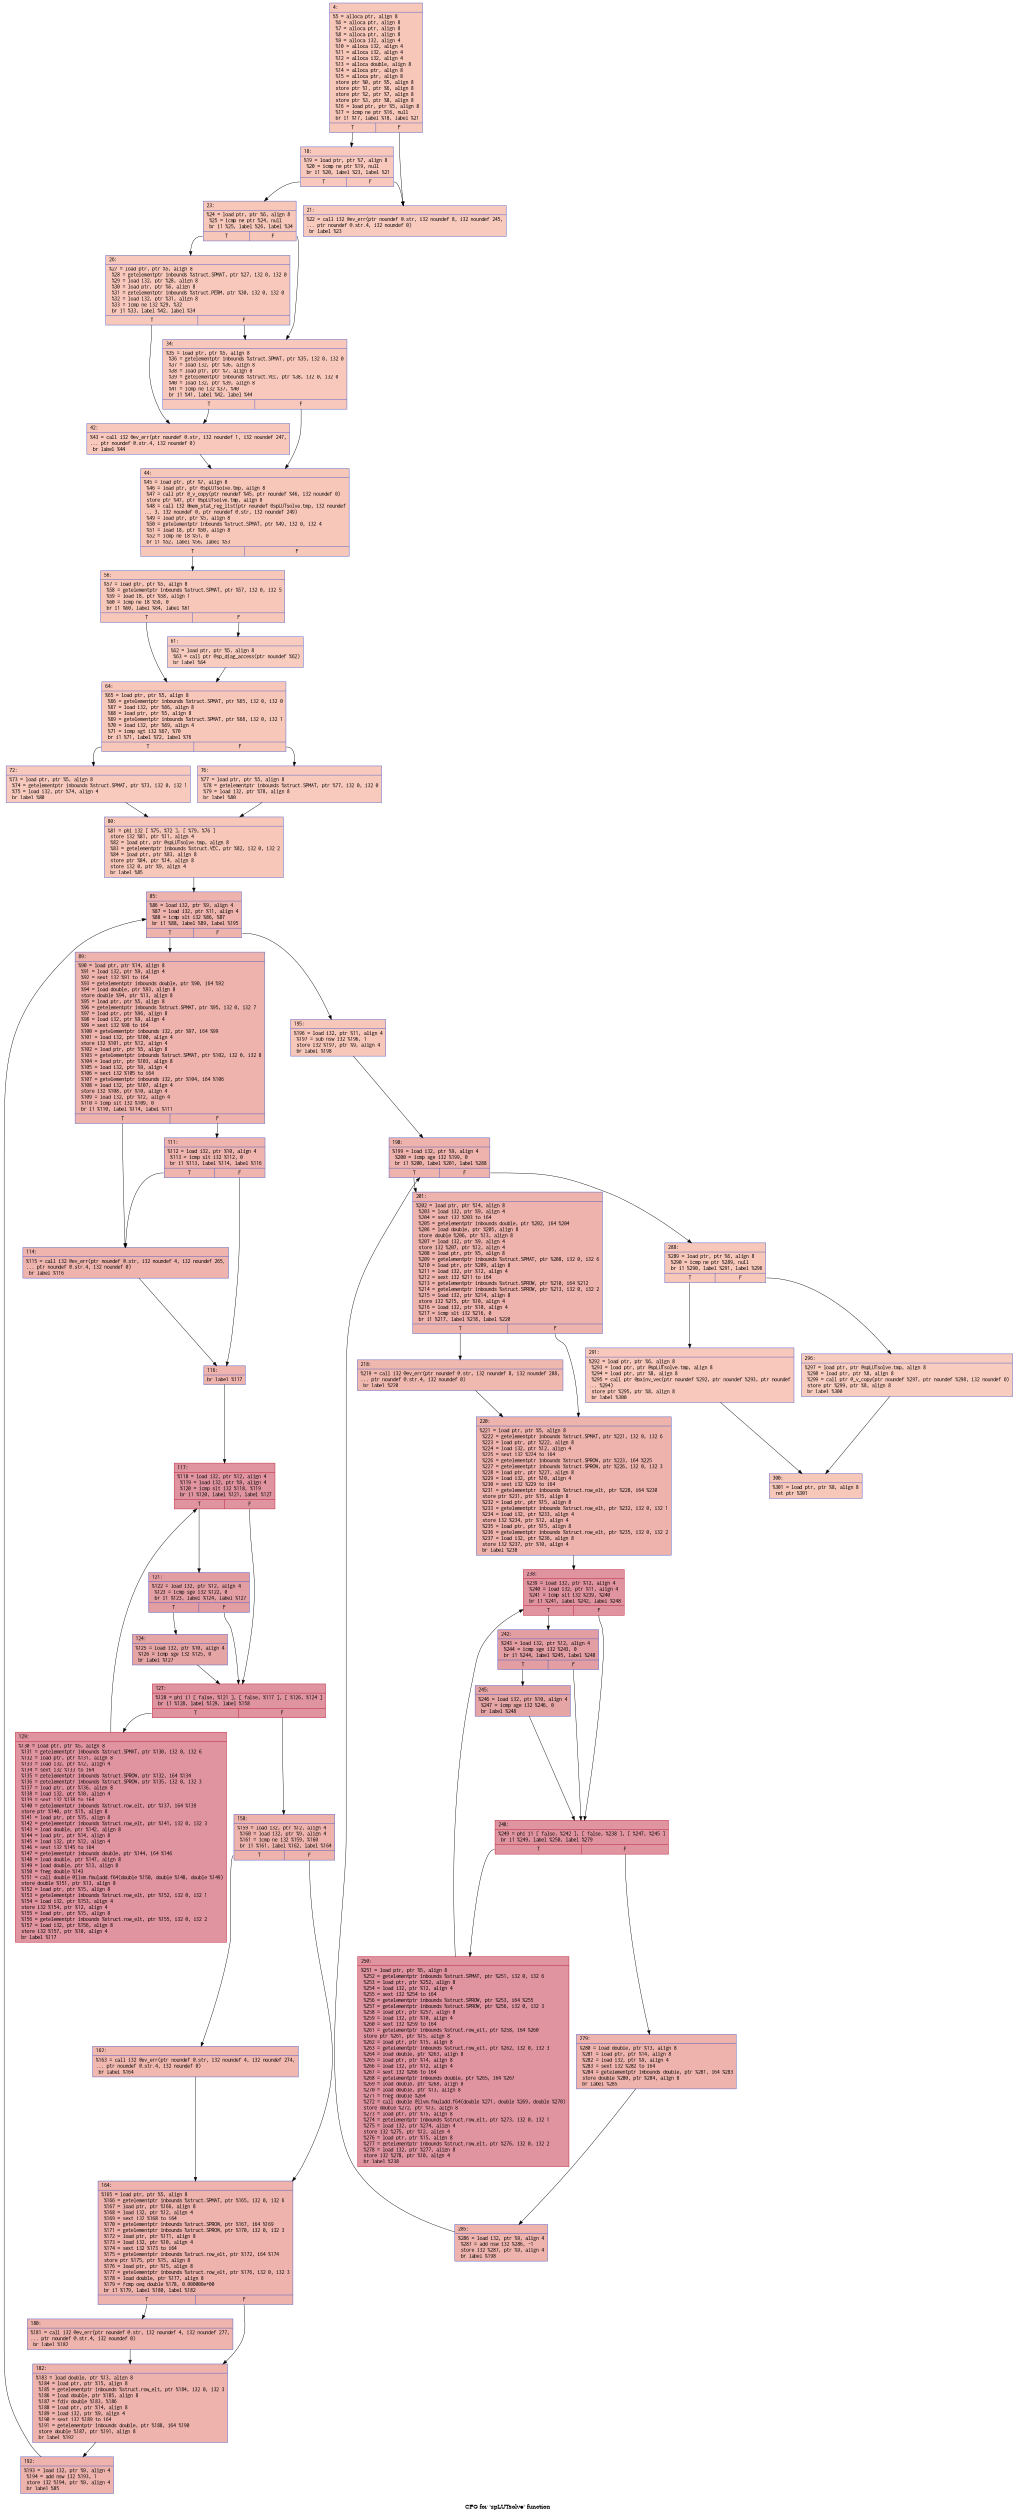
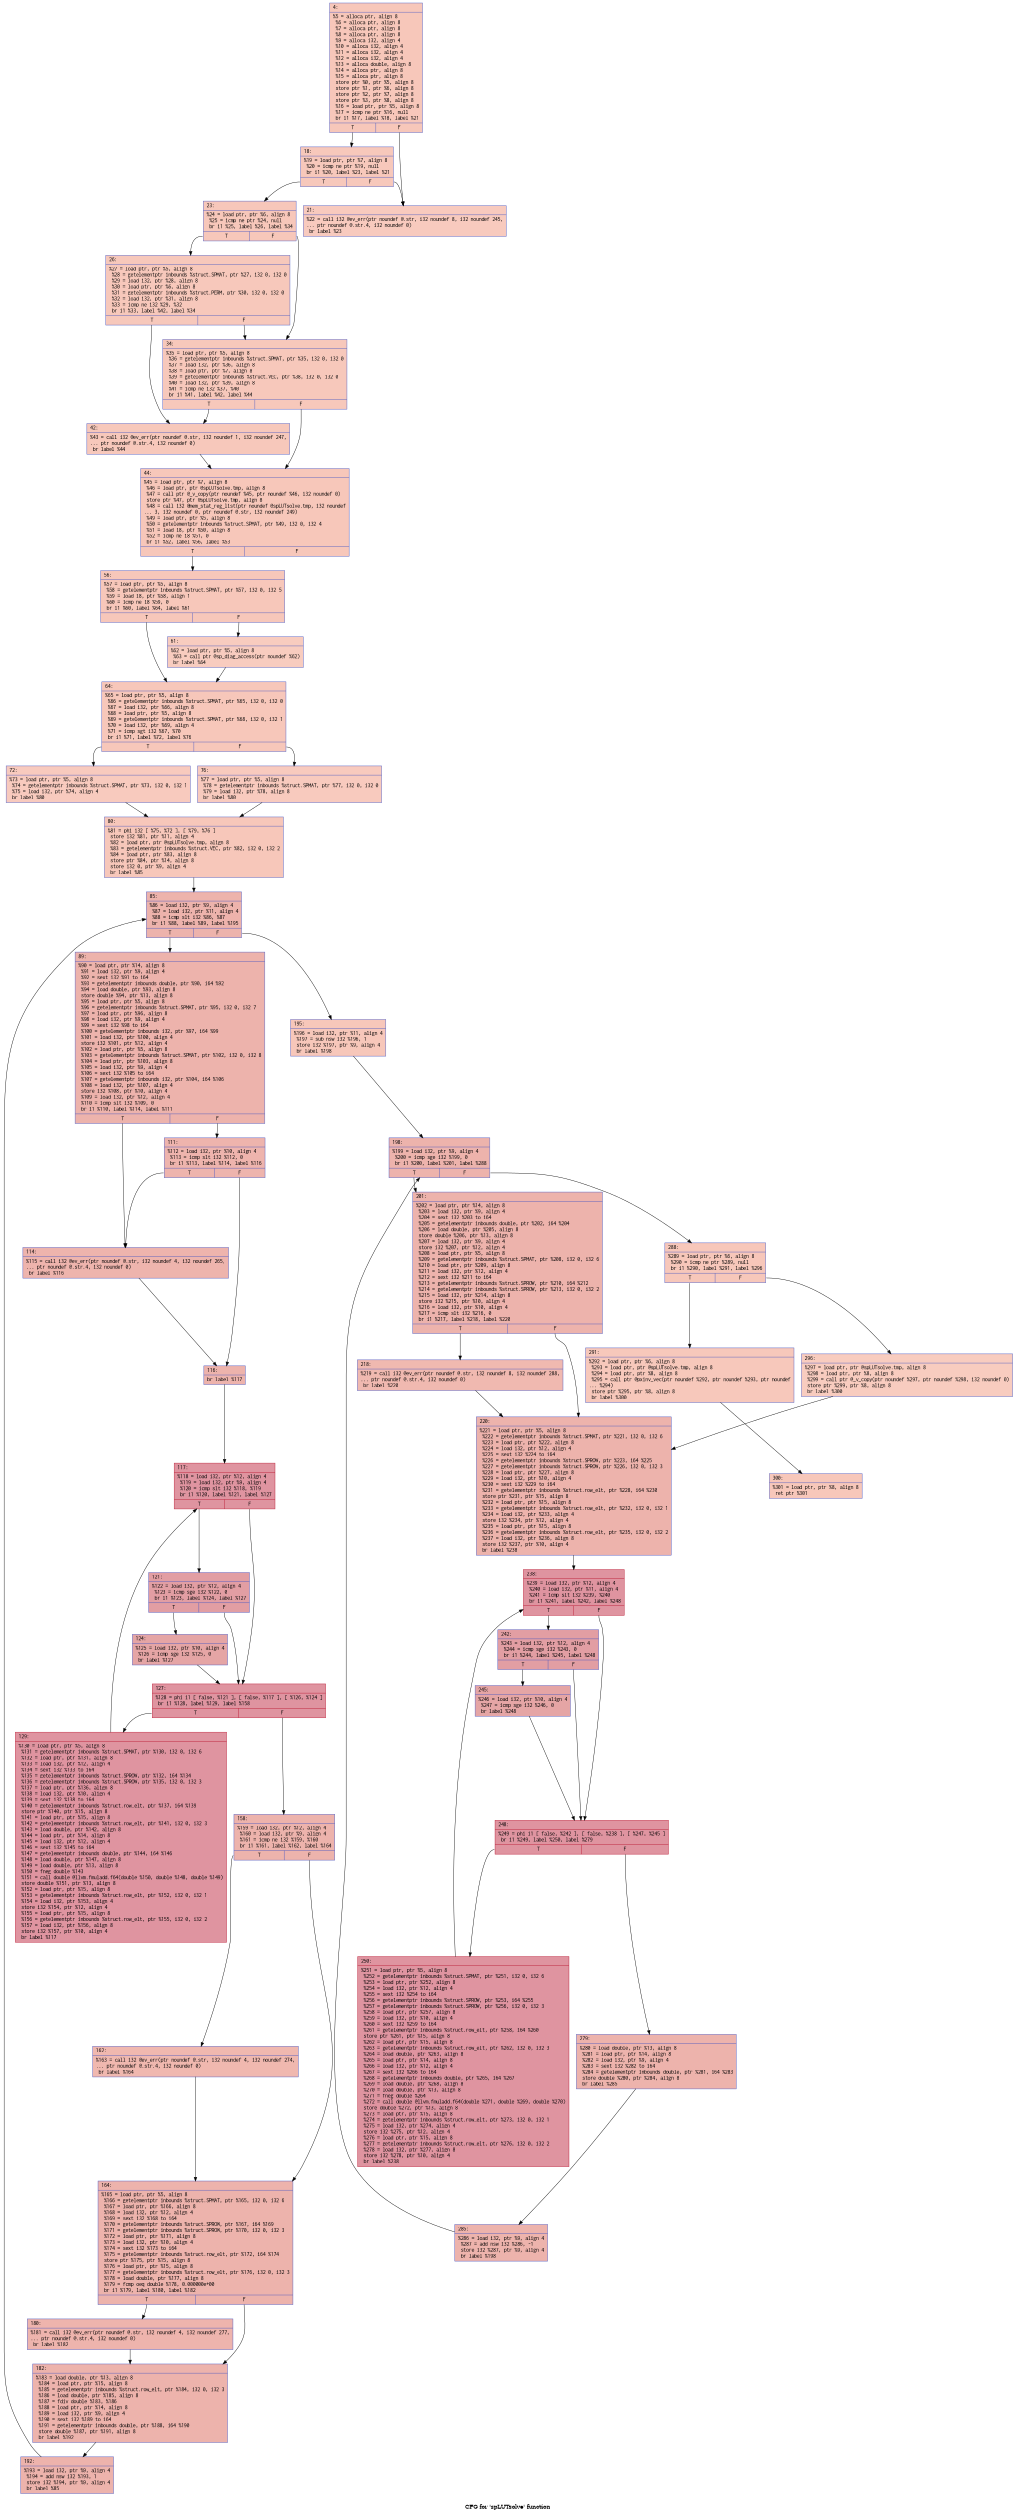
edge "296:" -> "300:": now "296:" -> "220:"
